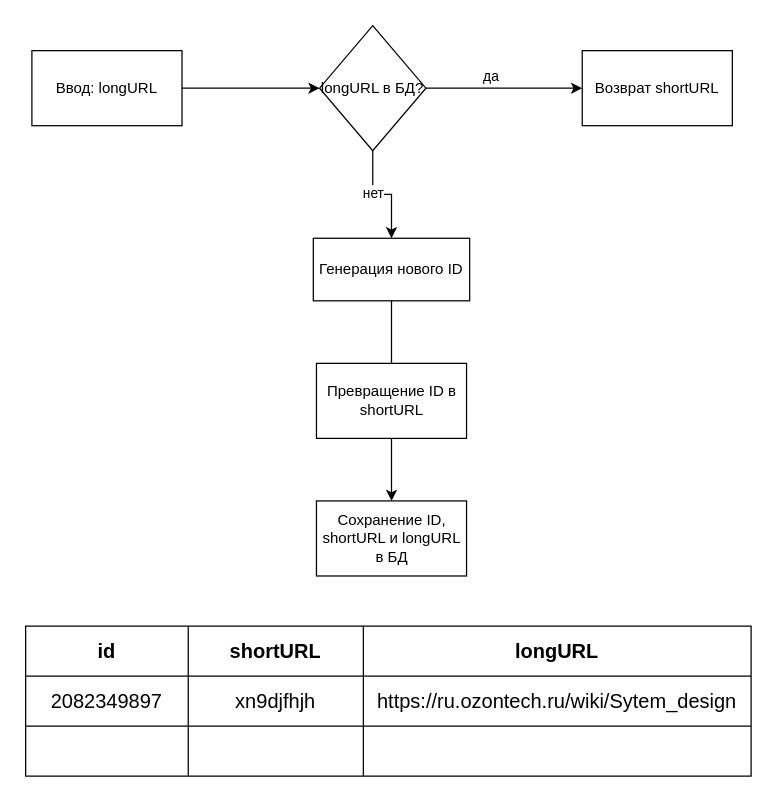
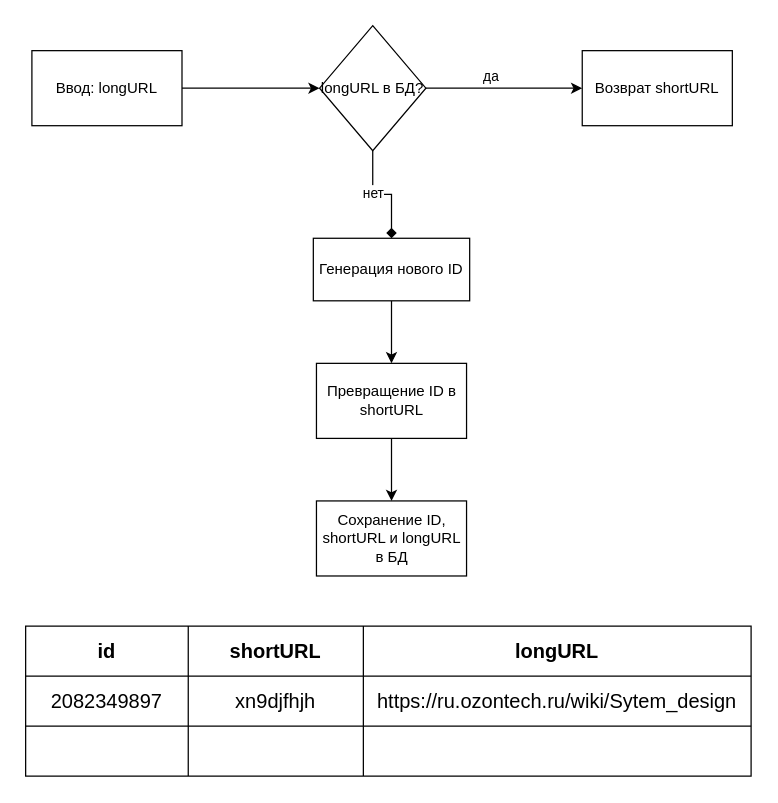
edge "longURL в БД?" -> "Генерация нового ID": arrowhead classic -> diamond
edge "Генерация нового ID" -- "Превращение ID в shortURL": arrowhead none -> classic
